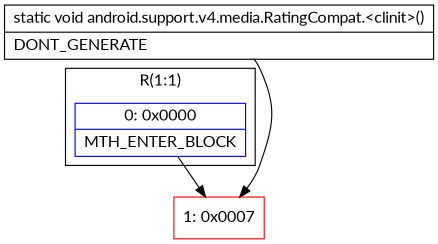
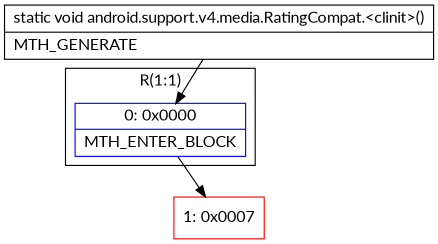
node "static void android.support.v4.media.RatingCompat.<clinit>()": text "DONT_GENERATE" -> "MTH_GENERATE"
edge "static void android.support.v4.media.RatingCompat.<clinit>()" -> "1: 0x0007": now "static void android.support.v4.media.RatingCompat.<clinit>()" -> "0: 0x0000"
